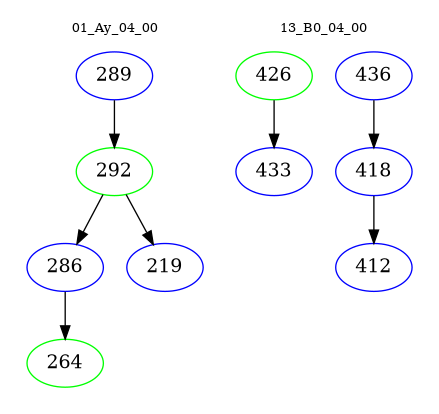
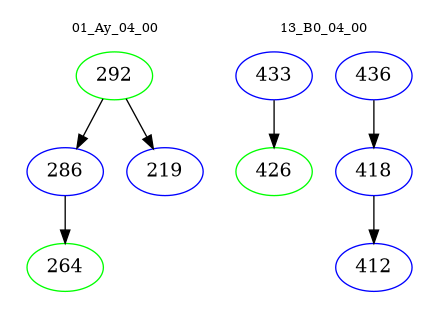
node "289": removed
edge "426" -> "433": reversed
